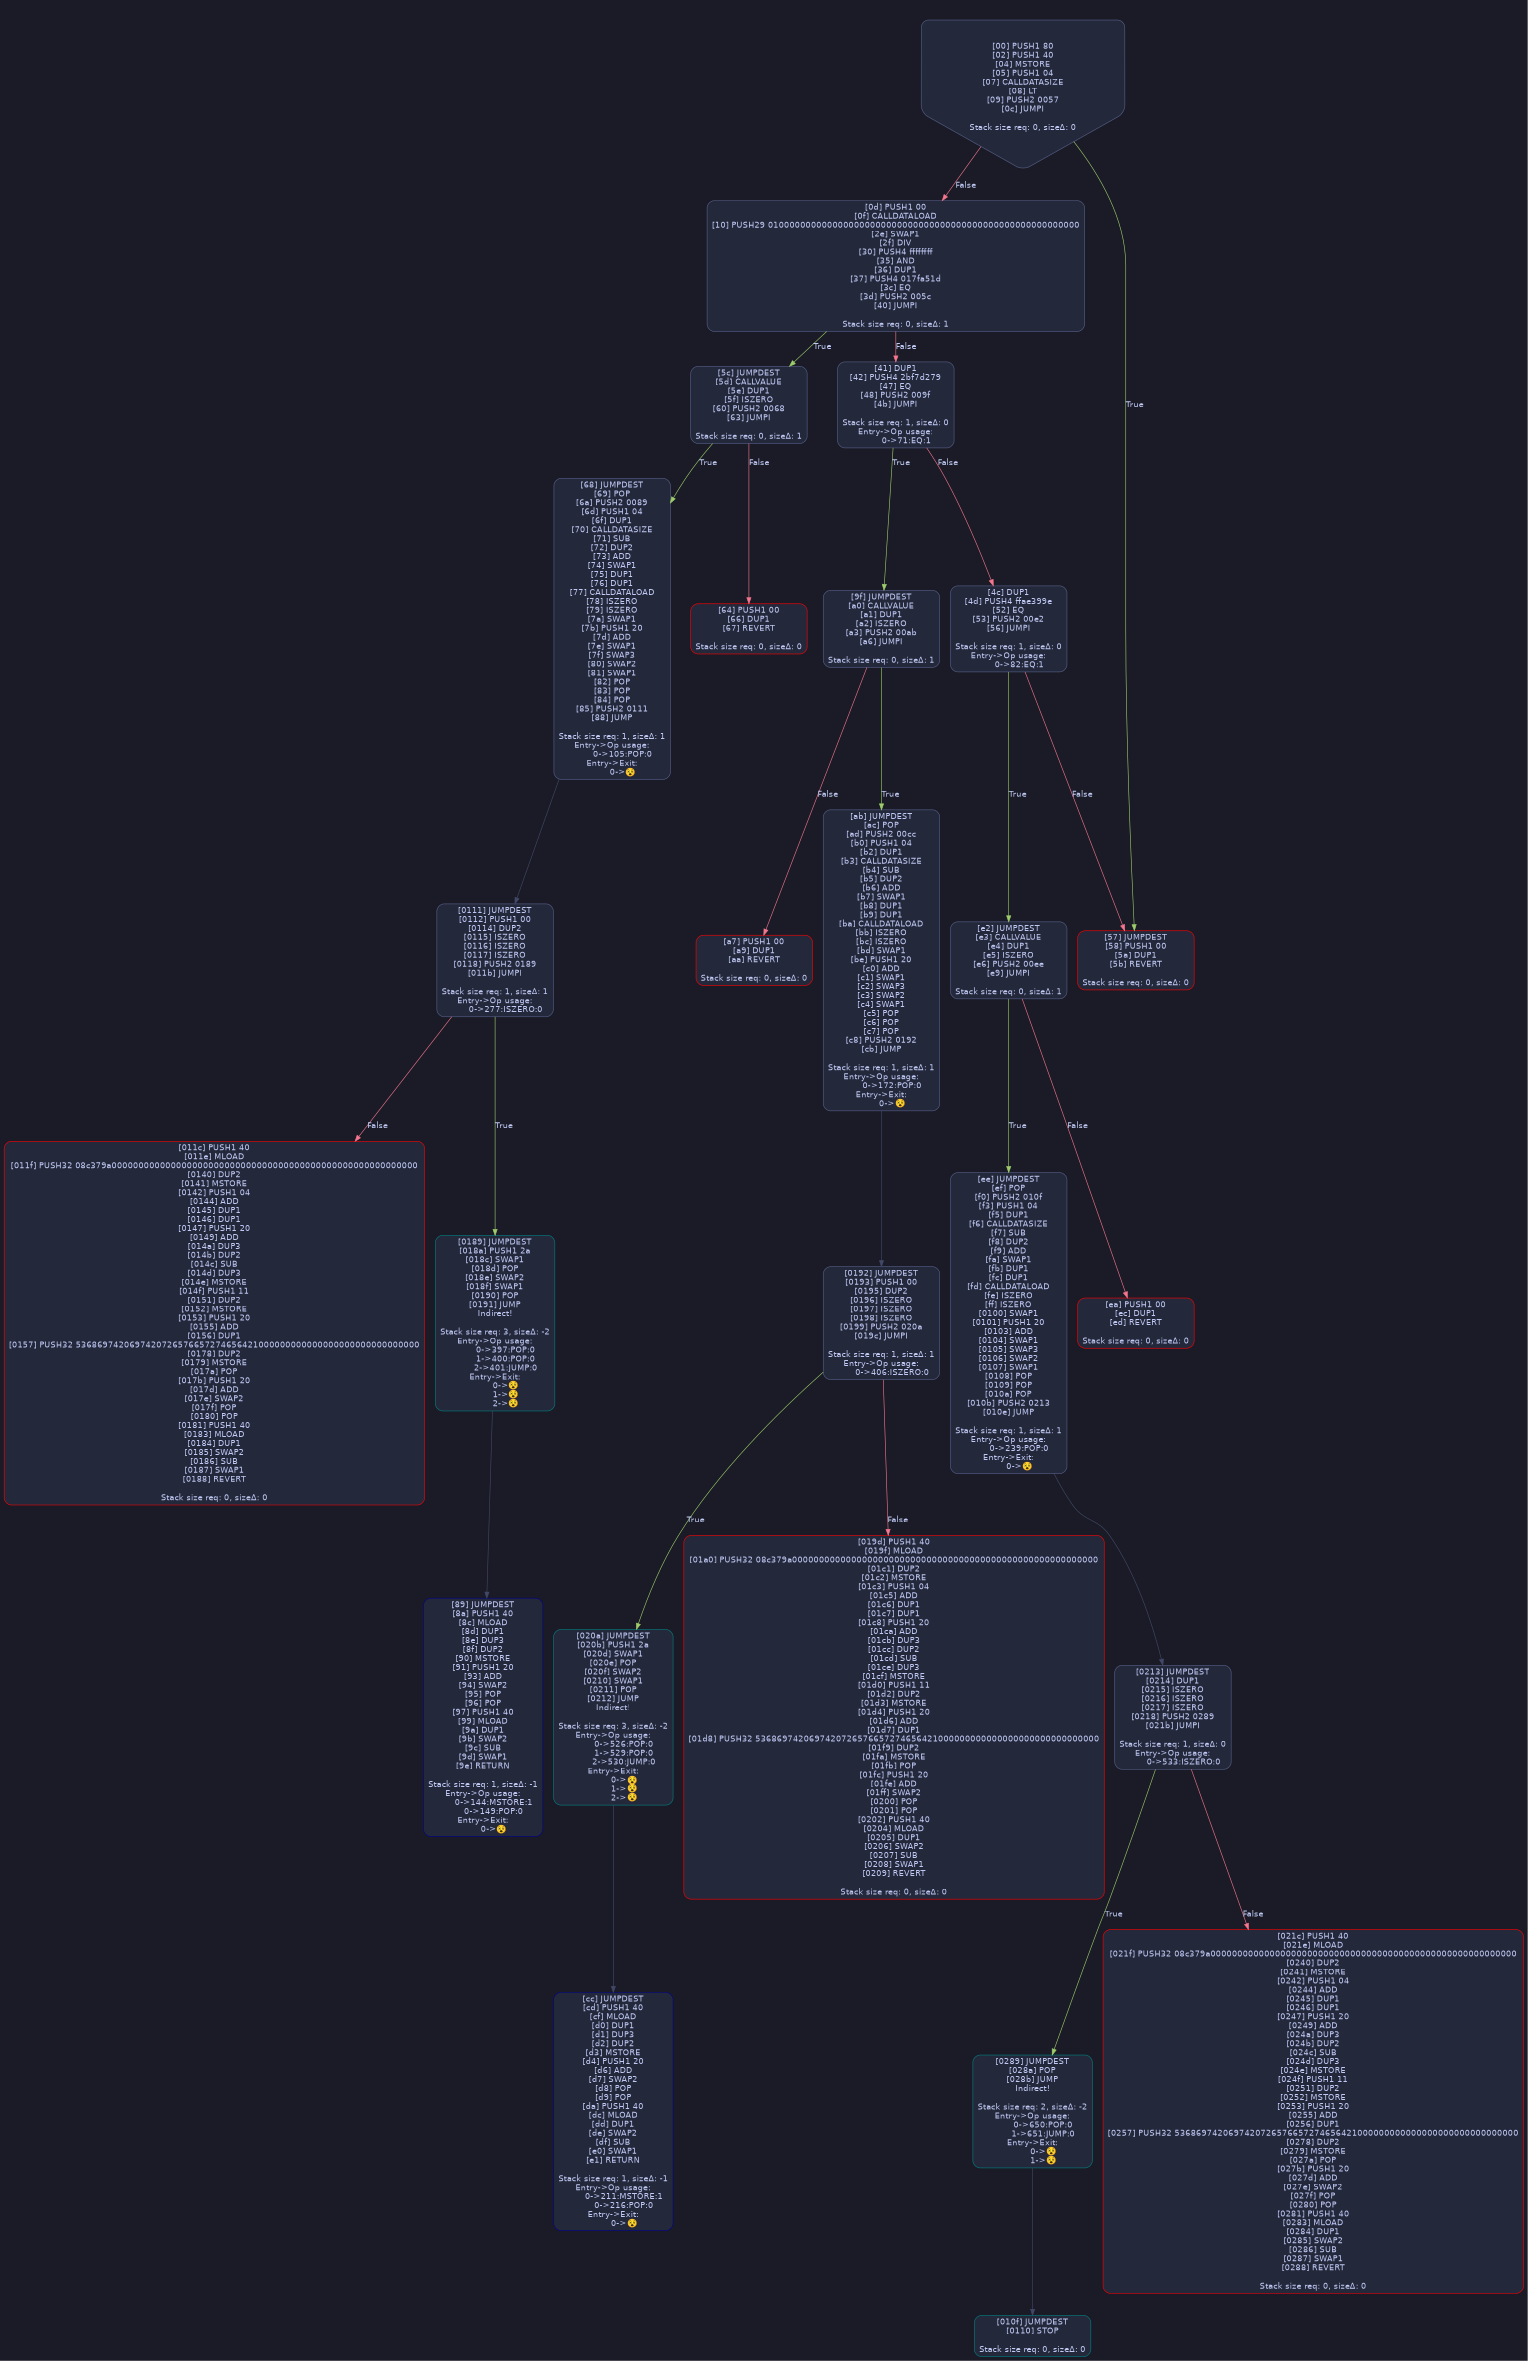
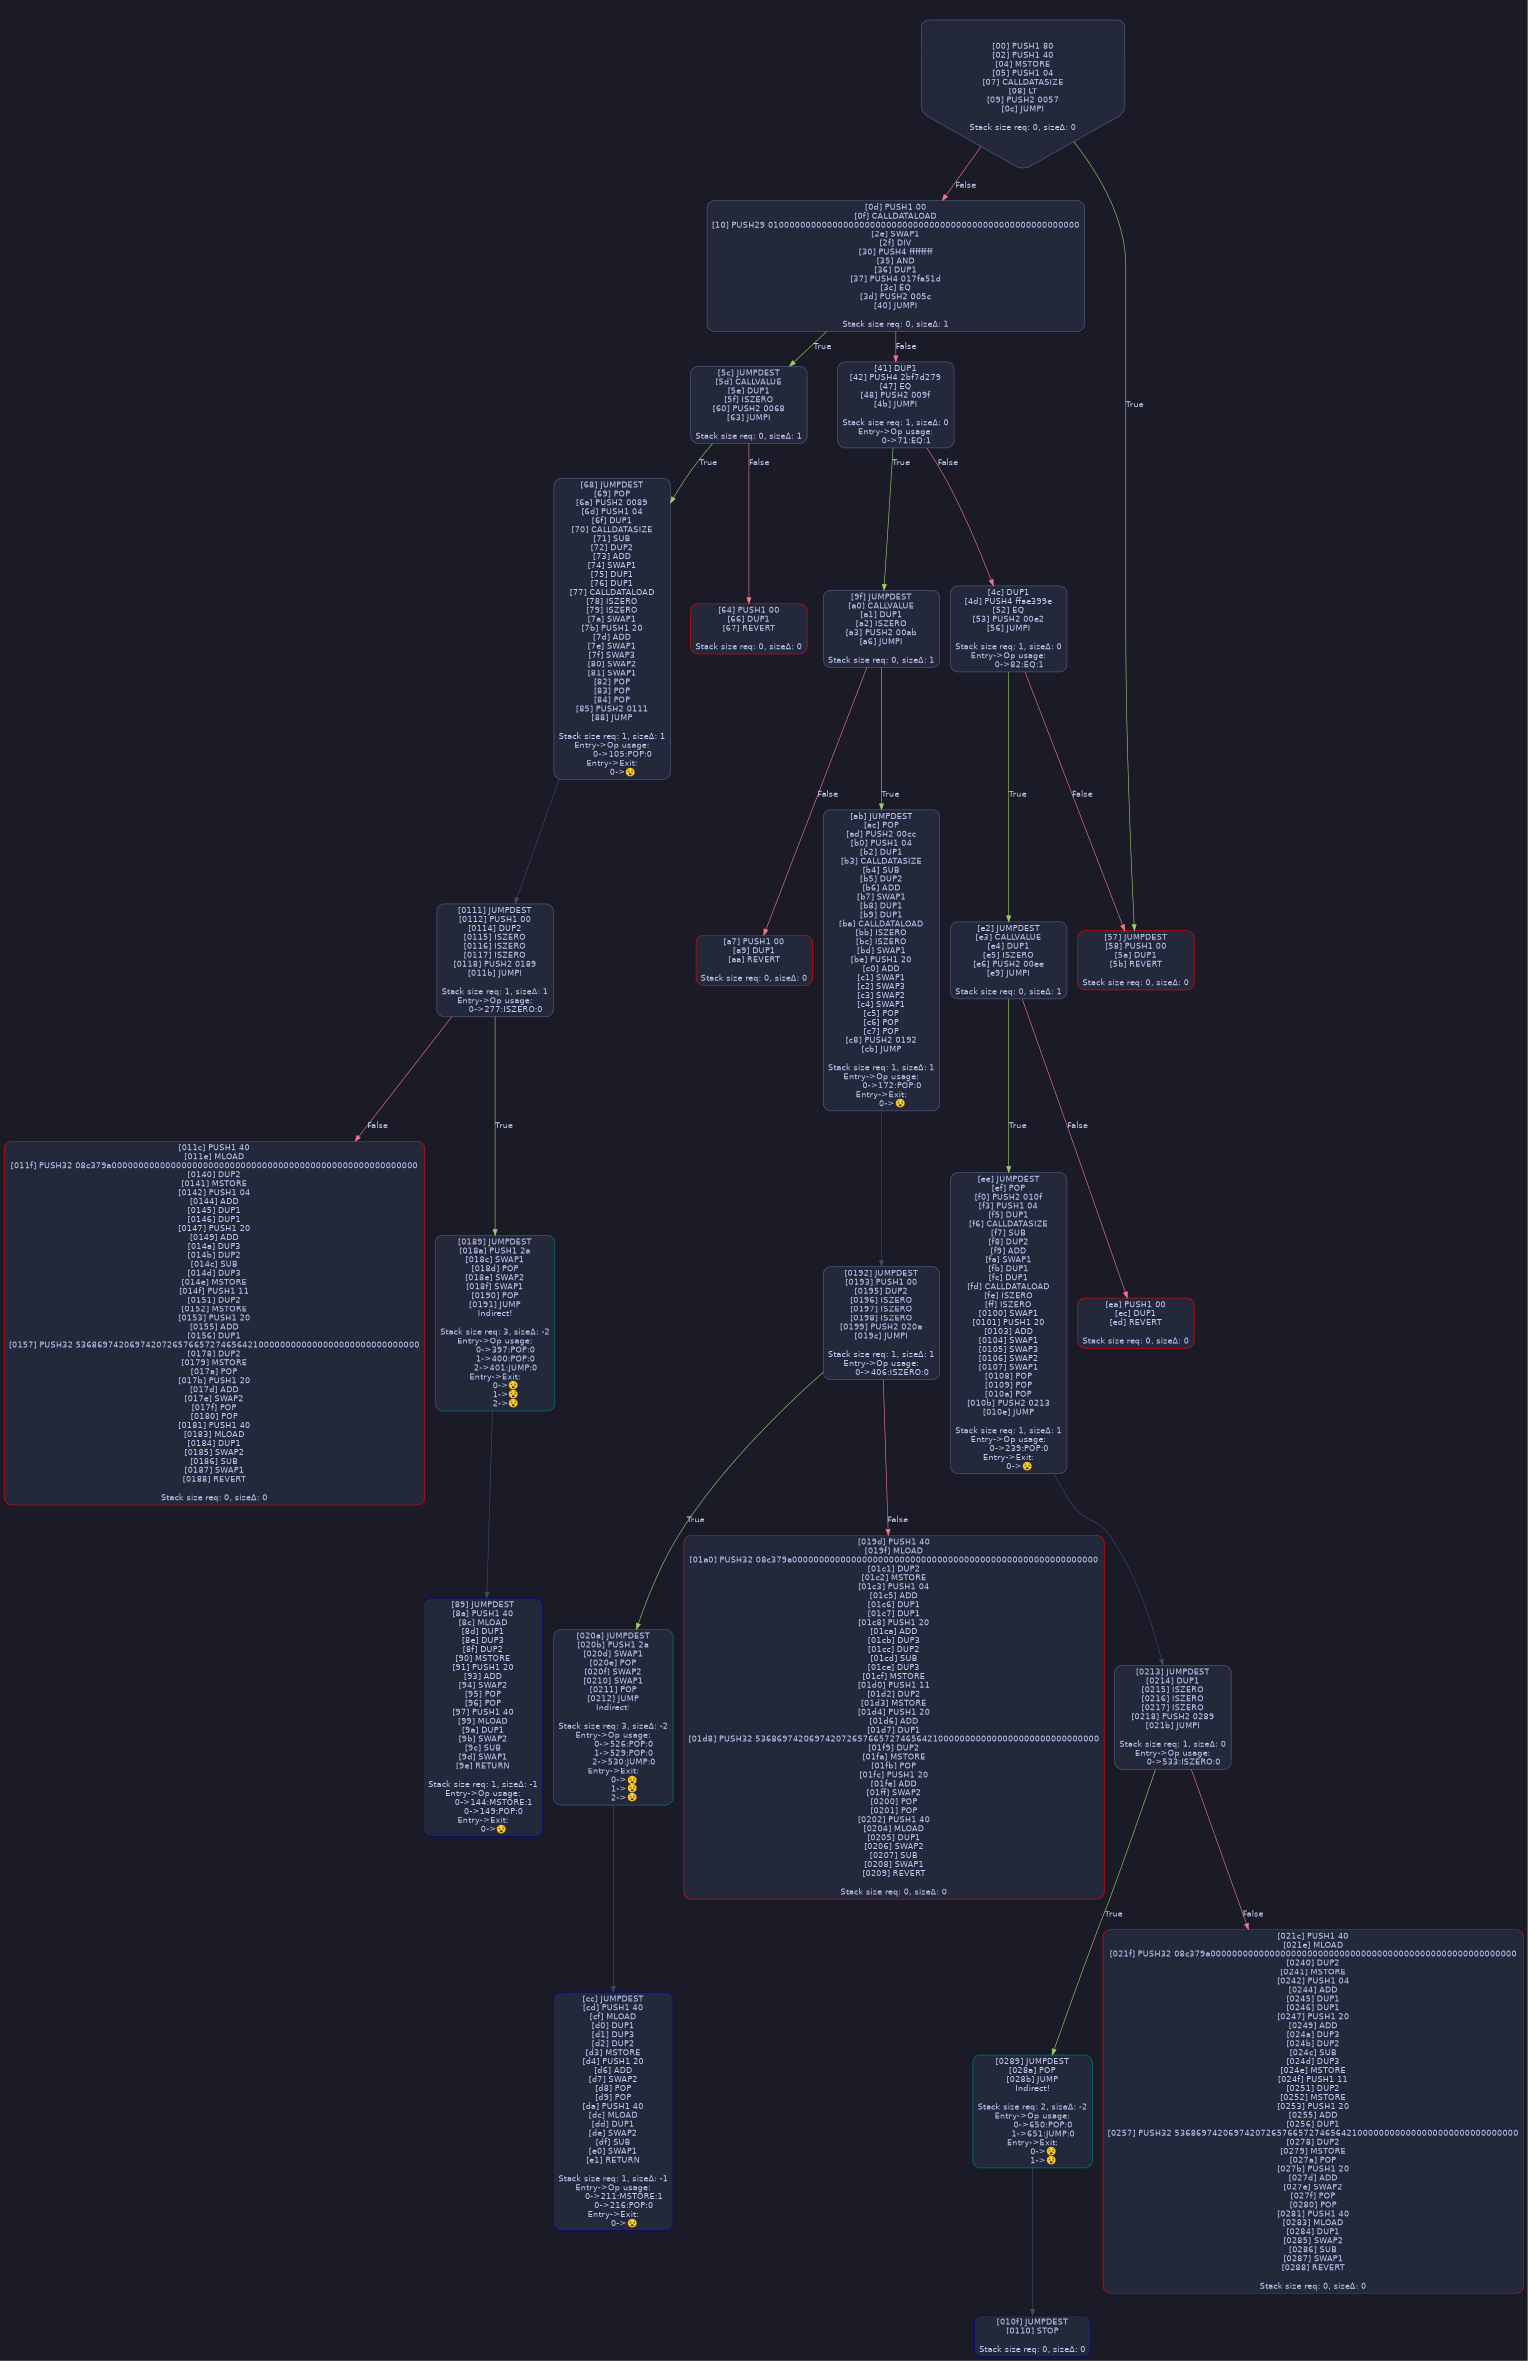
node "[010f] JUMPDEST [0110] STOP Stack size req: 0, sizeΔ: 0": color teal -> darkblue
